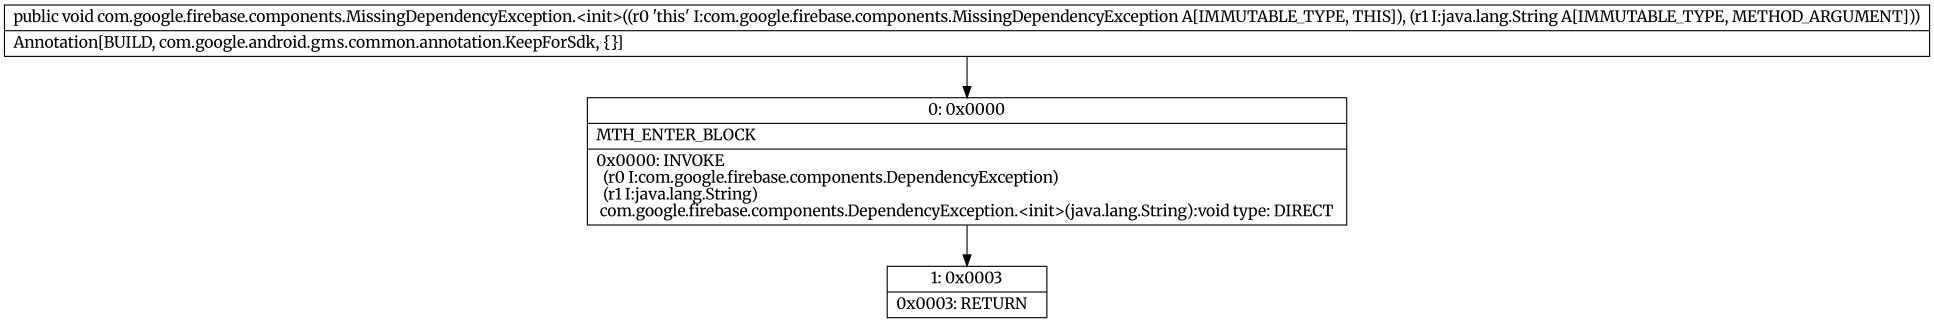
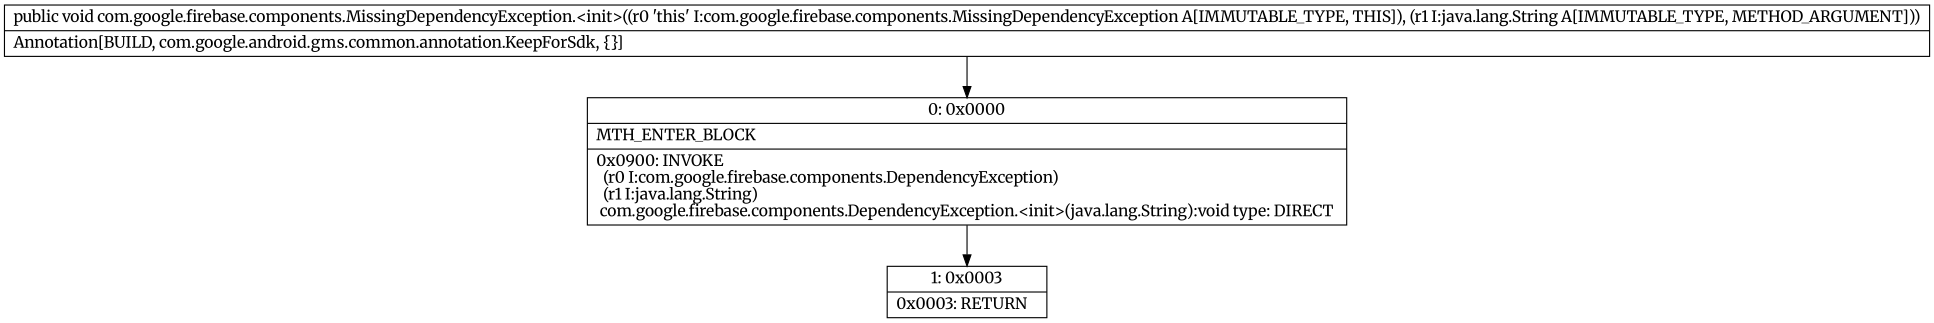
node "0: 0x0000": text "0x0000: INVOKE" -> "0x0900: INVOKE"
